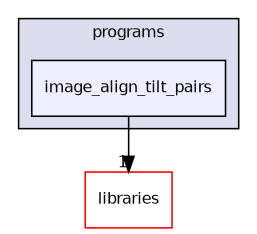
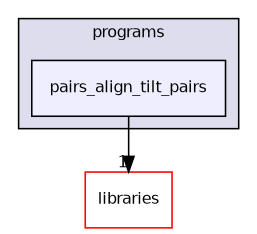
node "image_align_tilt_pairs": label "image_align_tilt_pairs" -> "pairs_align_tilt_pairs"
